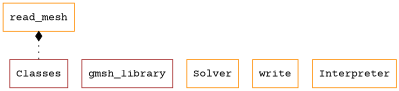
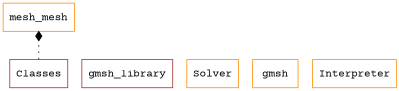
node "read_mesh": label "read_mesh" -> "mesh_mesh"
node "write": label "write" -> "gmsh"
